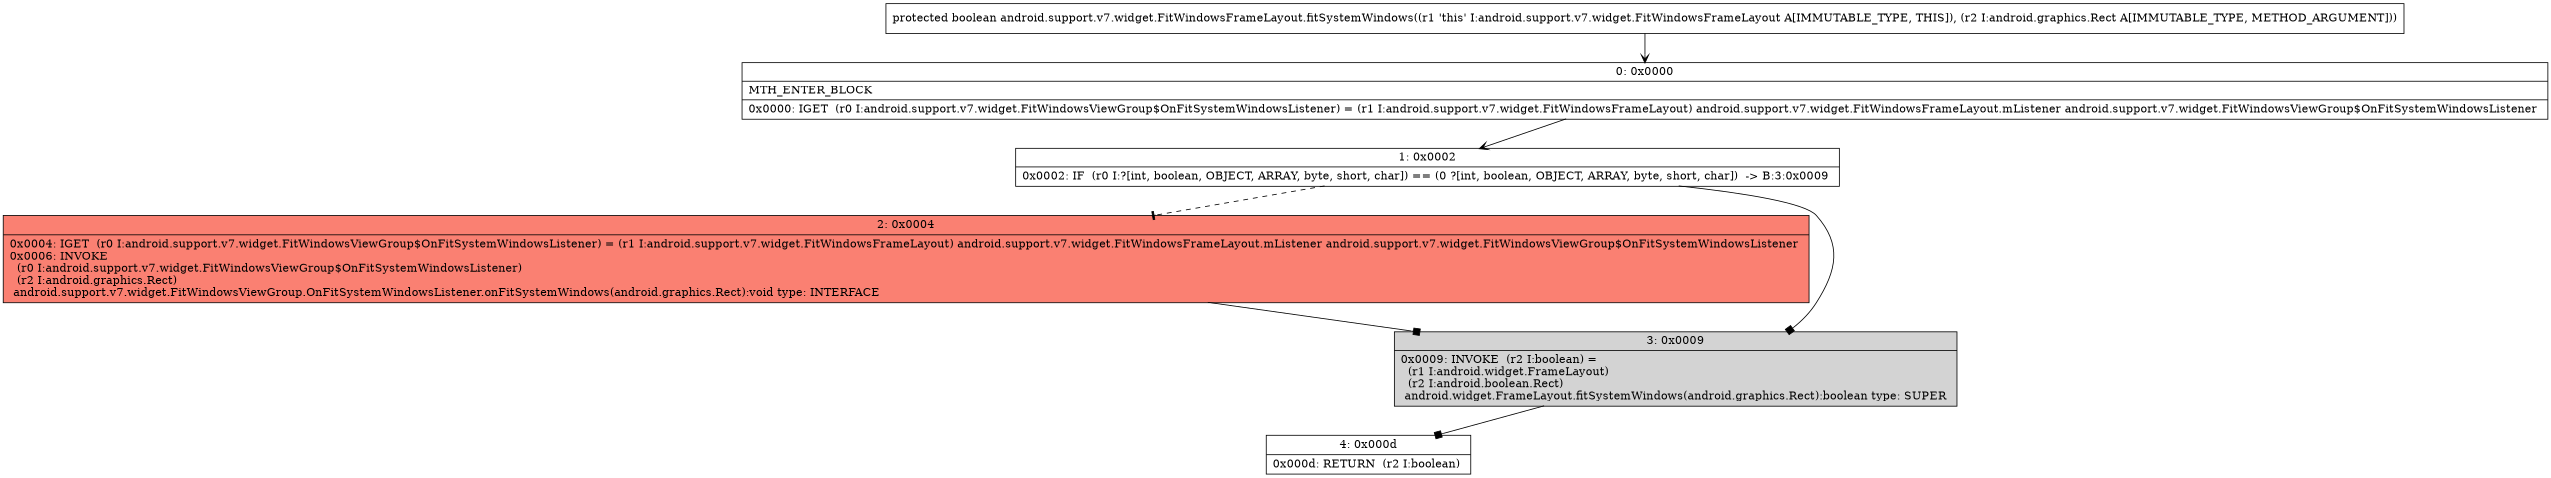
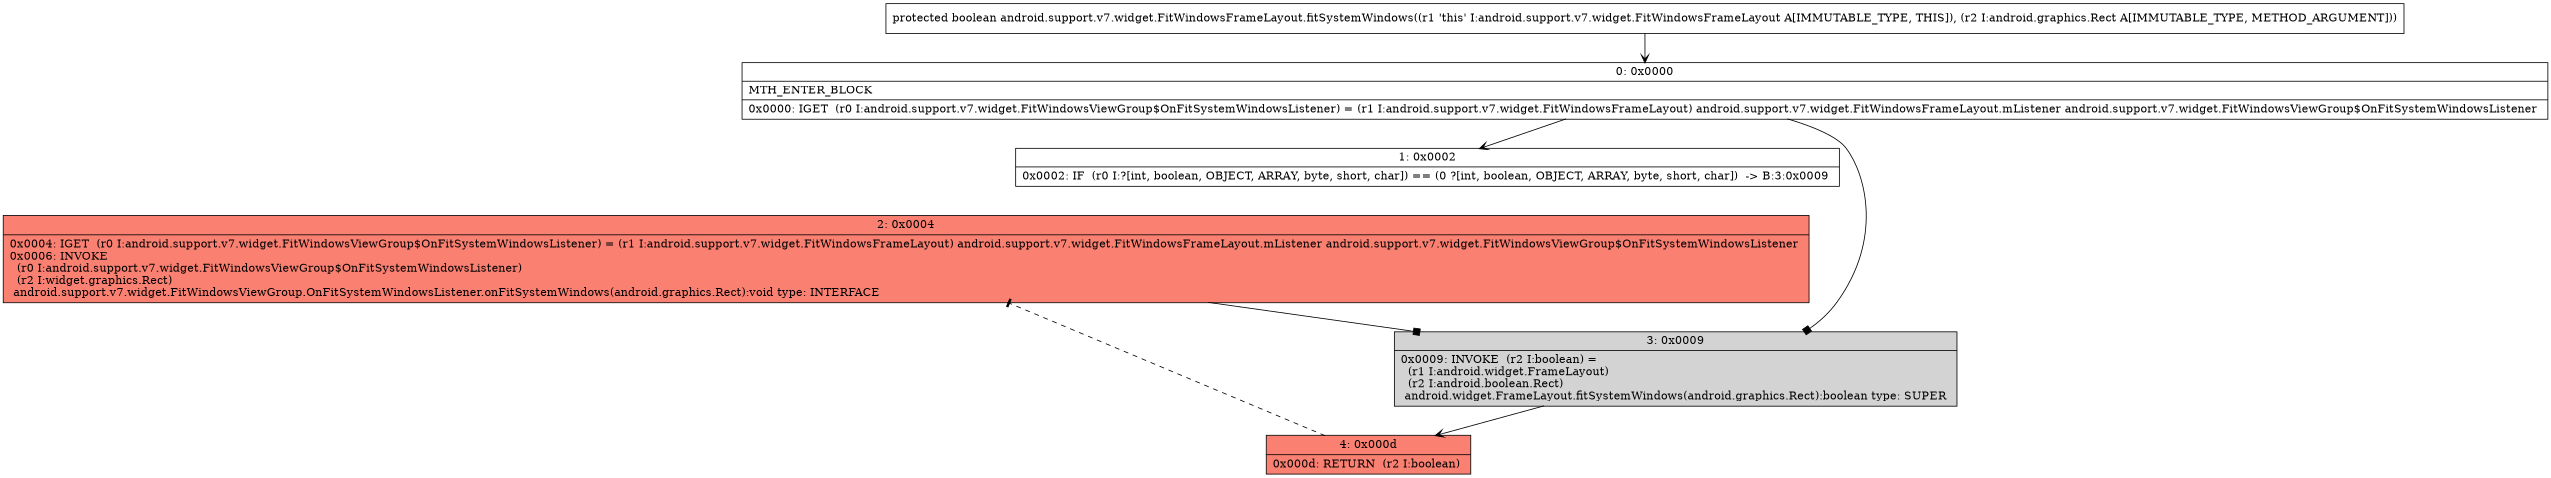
edge "1: 0x0002" -> "2: 0x0004": now "4: 0x000d" -> "2: 0x0004"
edge "1: 0x0002" -> "3: 0x0009": now "0: 0x0000" -> "3: 0x0009"
node "2: 0x0004": text "(r2 I:android.graphics.Rect)" -> "(r2 I:widget.graphics.Rect)"
edge "3: 0x0009" -> "4: 0x000d": arrowhead box -> vee
node "4: 0x000d": fillcolor white -> salmon
